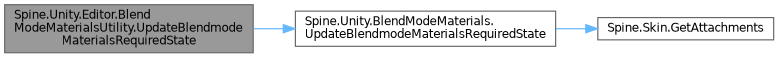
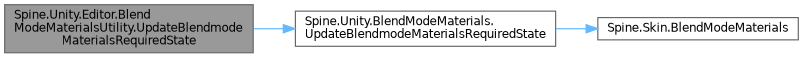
node "Spine.Skin.GetAttachments": label "Spine.Skin.GetAttachments" -> "Spine.Skin.BlendModeMaterials"
